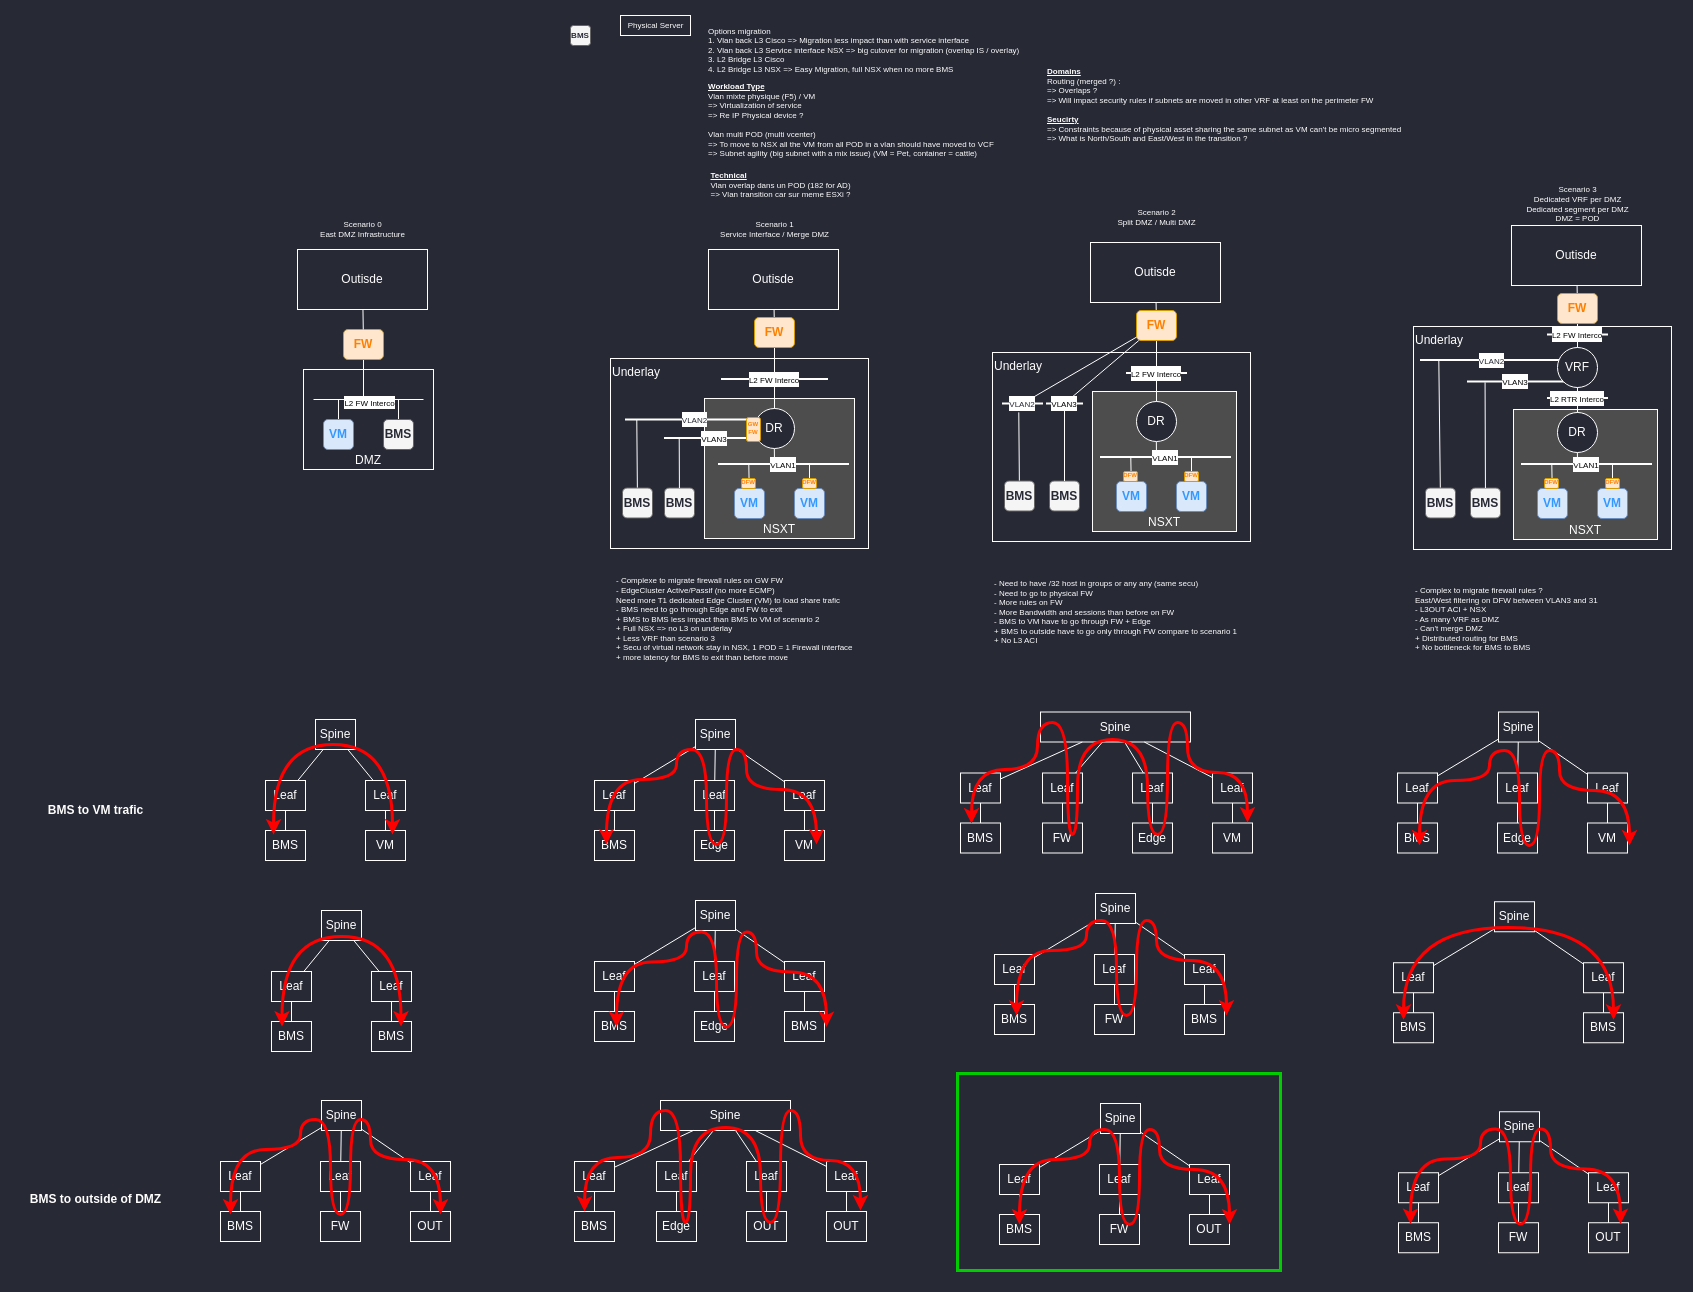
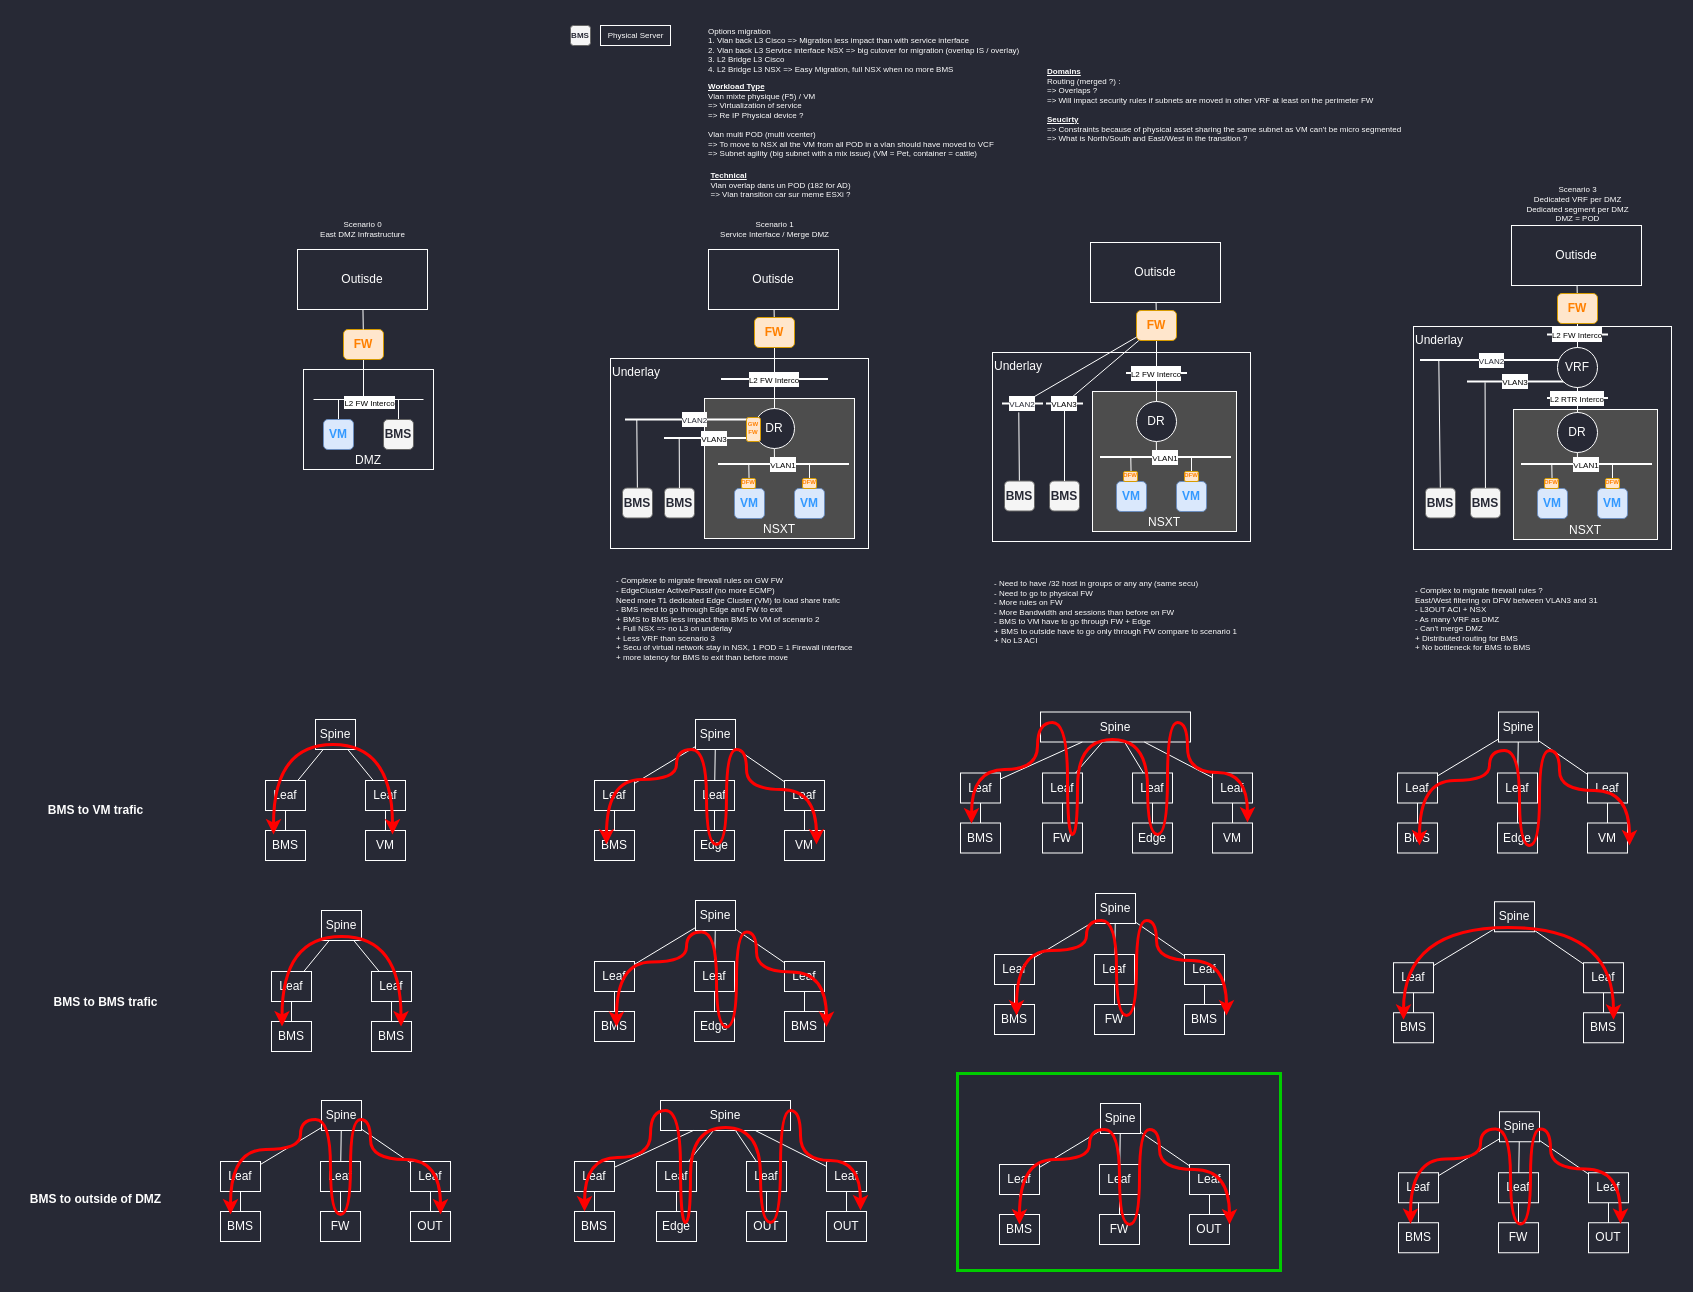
node "Physical Server": moved (656, 26) -> (636, 36)
node "Scenario 2 Split DMZ / Multi DMZ": removed
node "BMS to BMS trafic": added
